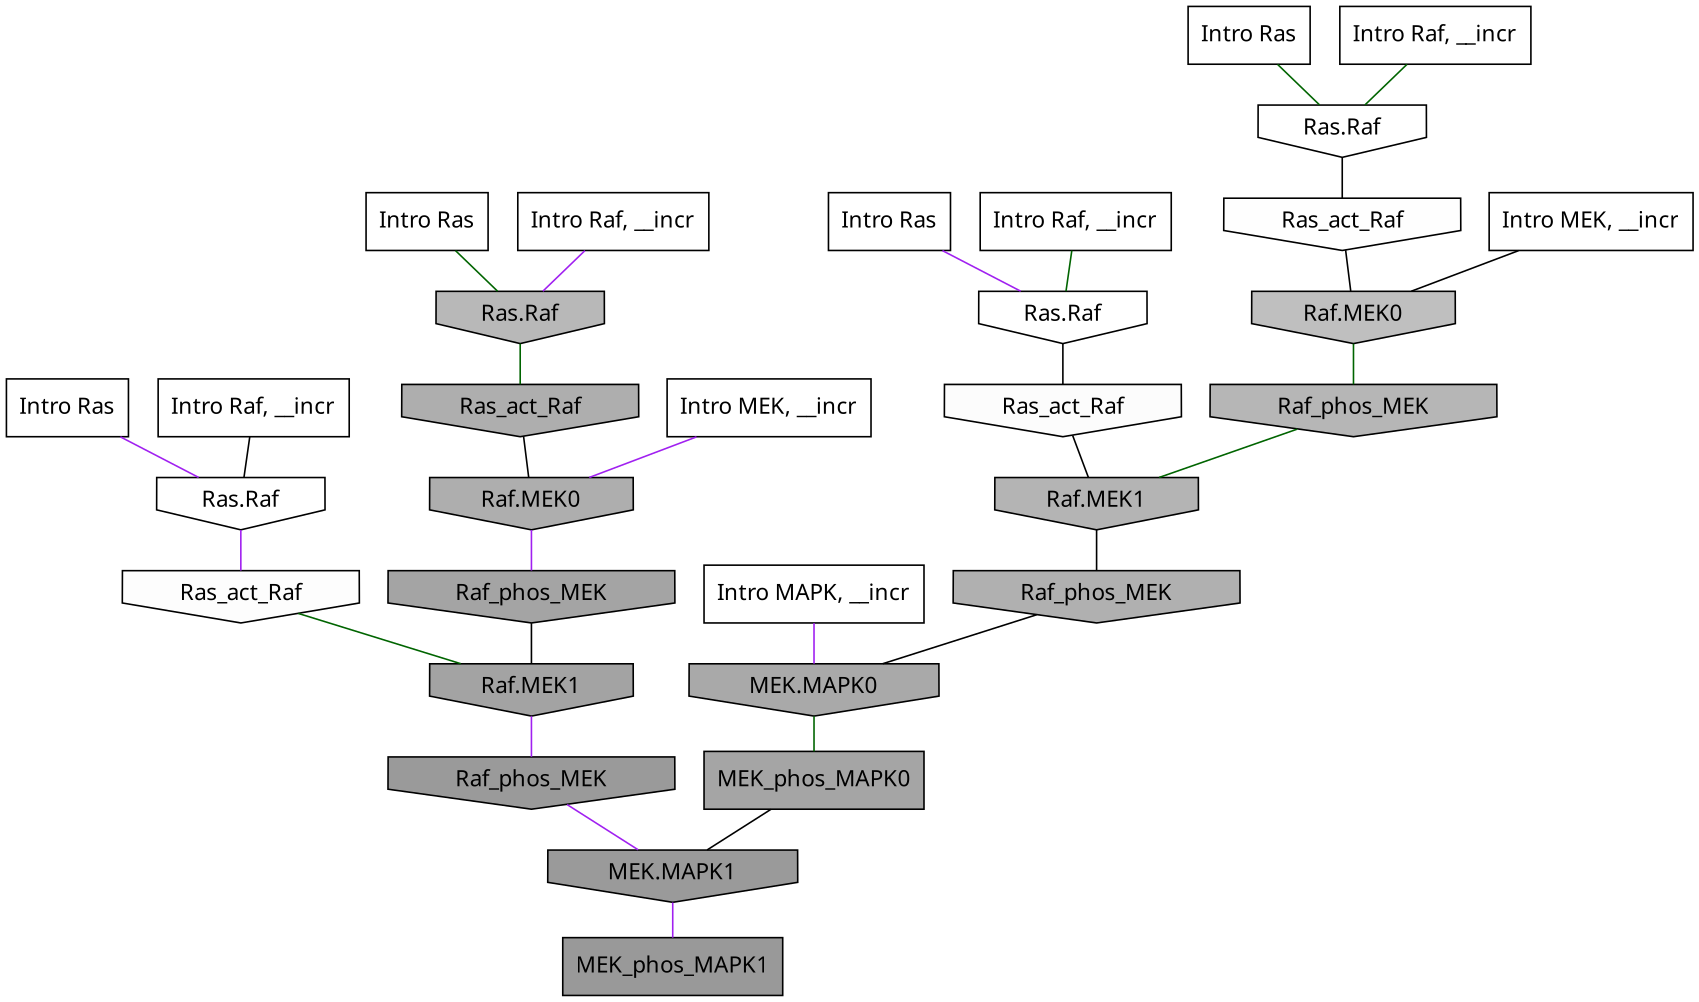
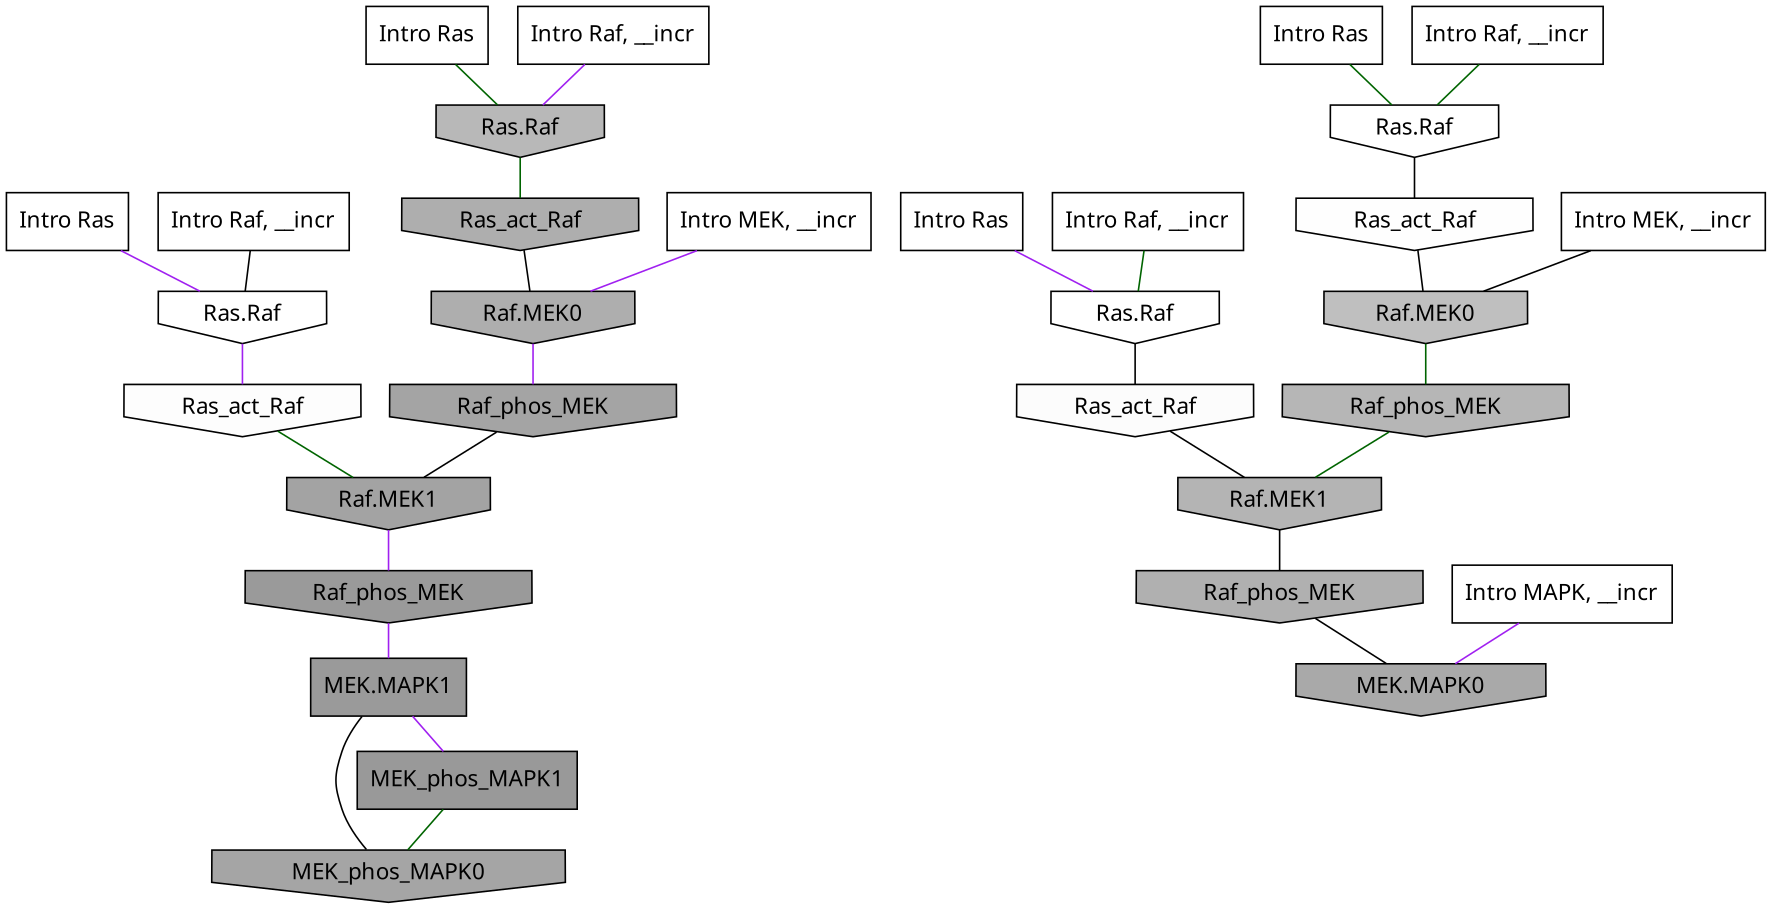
edge "MEK.MAPK0" -- "MEK_phos_MAPK0": now "MEK_phos_MAPK1" -- "MEK_phos_MAPK0"
node "MEK_phos_MAPK0": shape box -> invhouse
node "MEK.MAPK1": shape invhouse -> box
